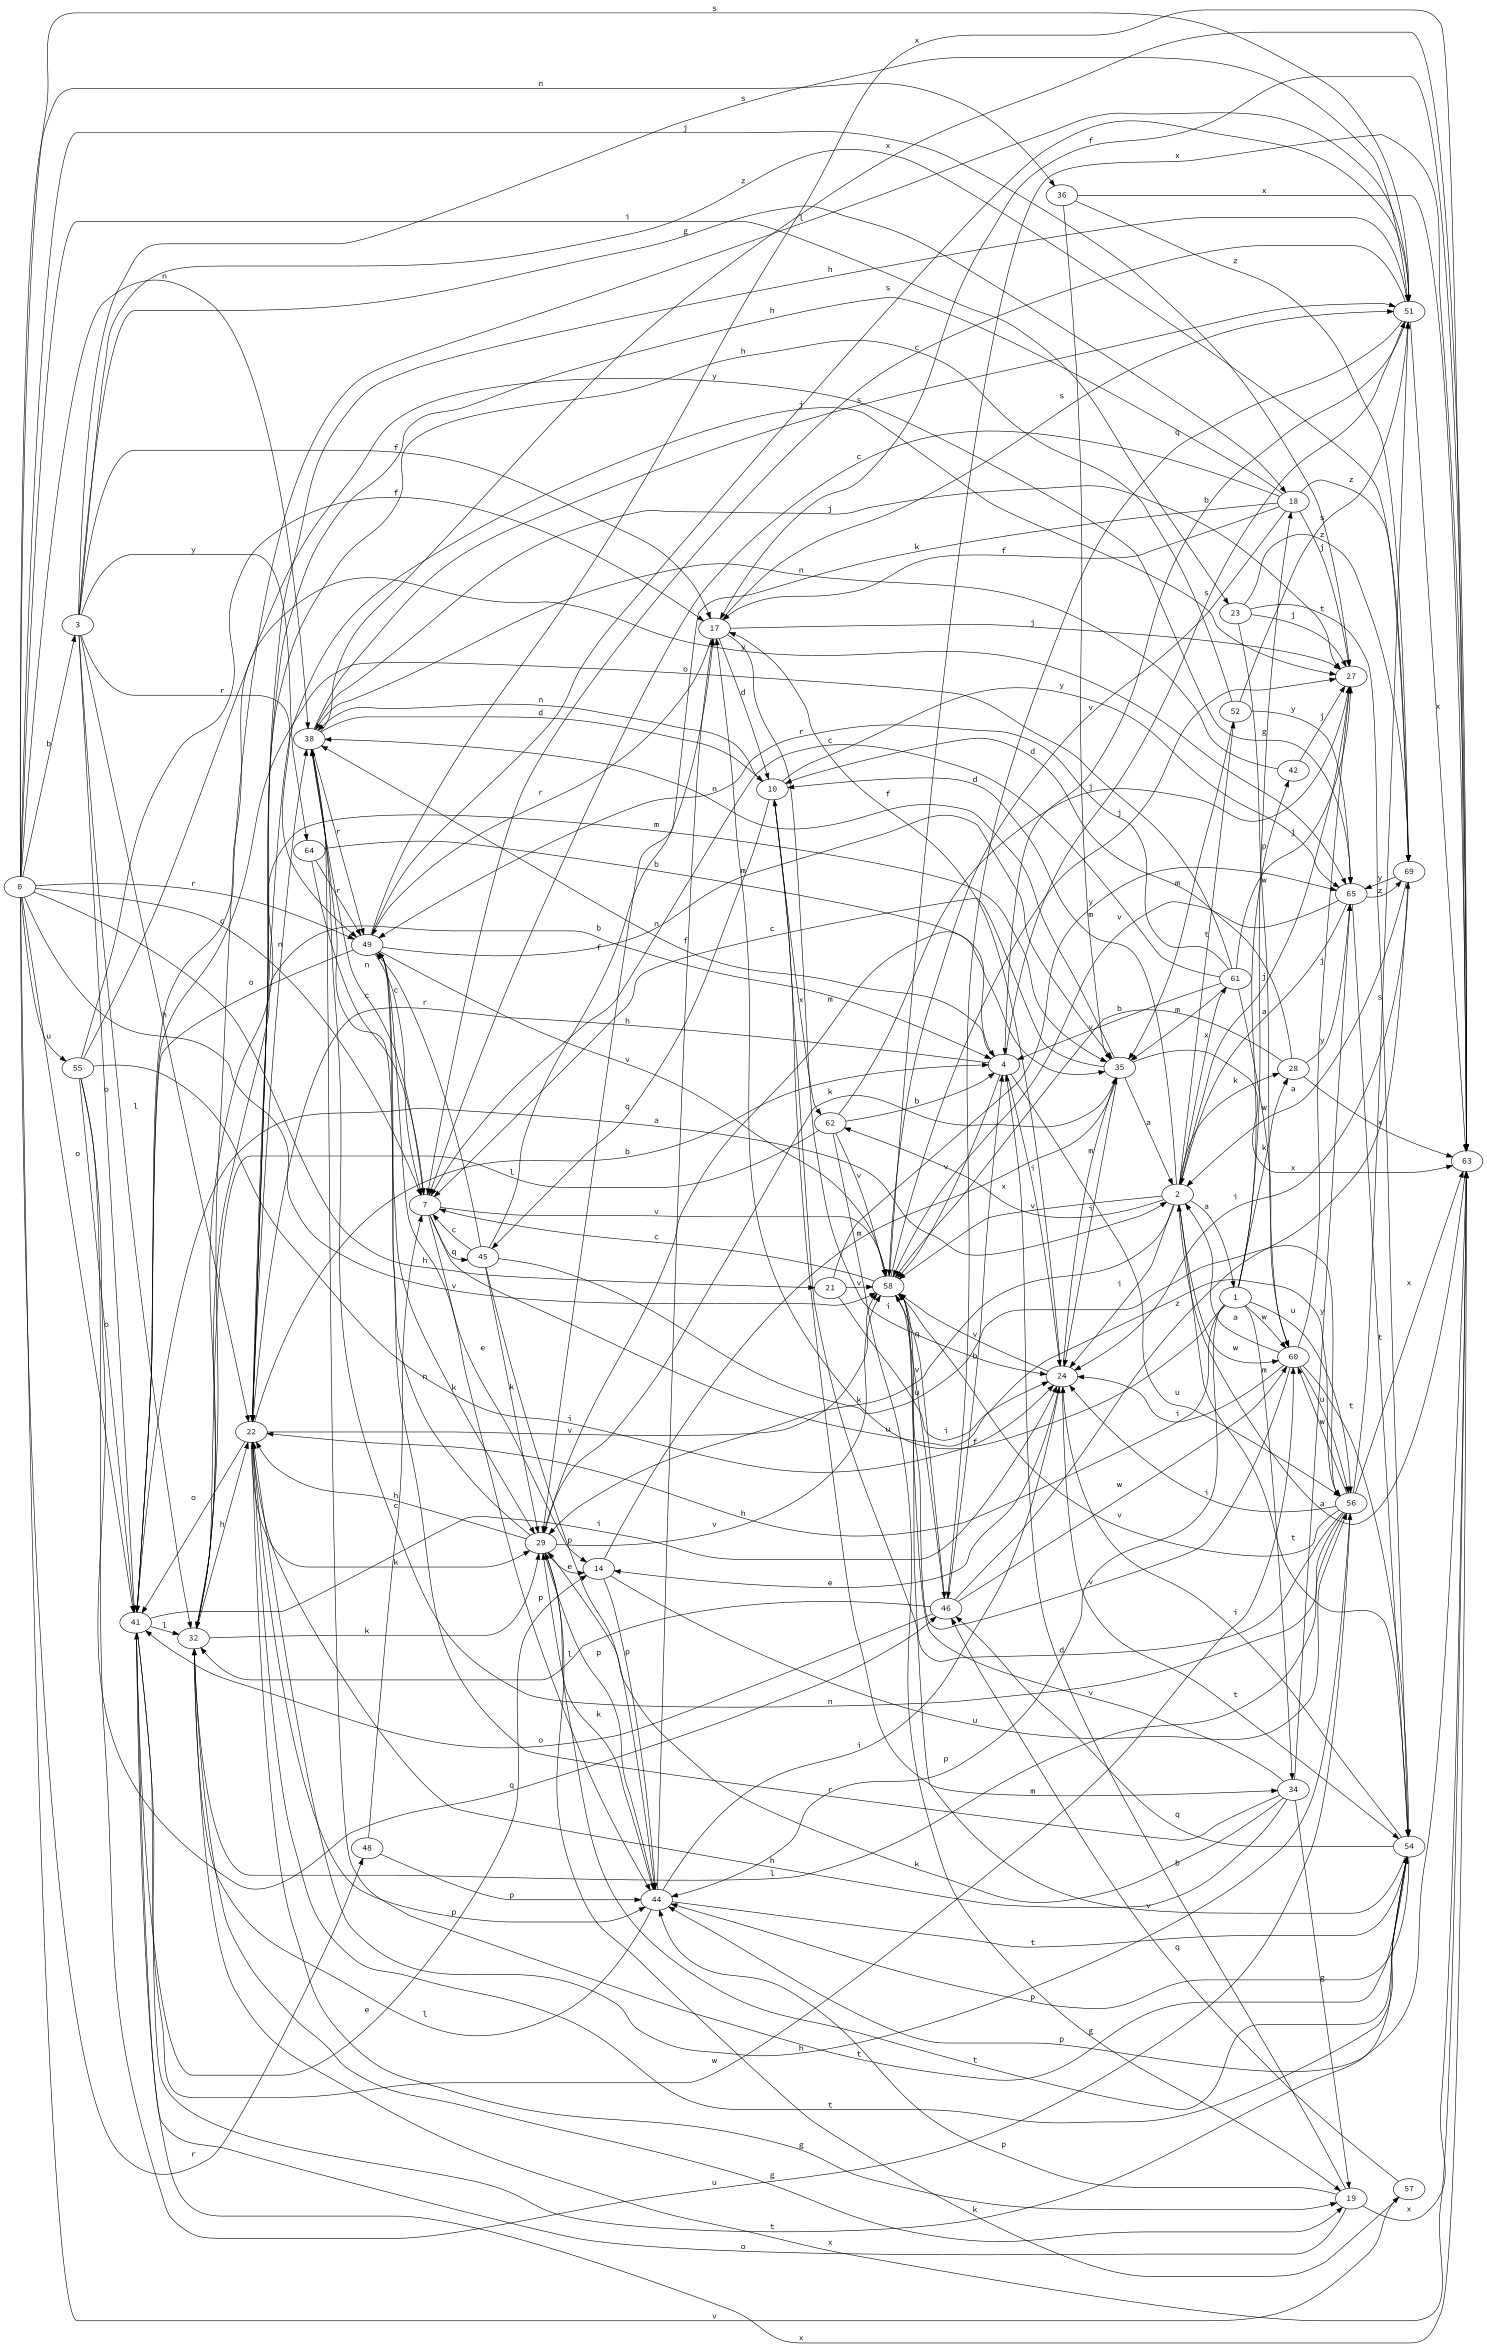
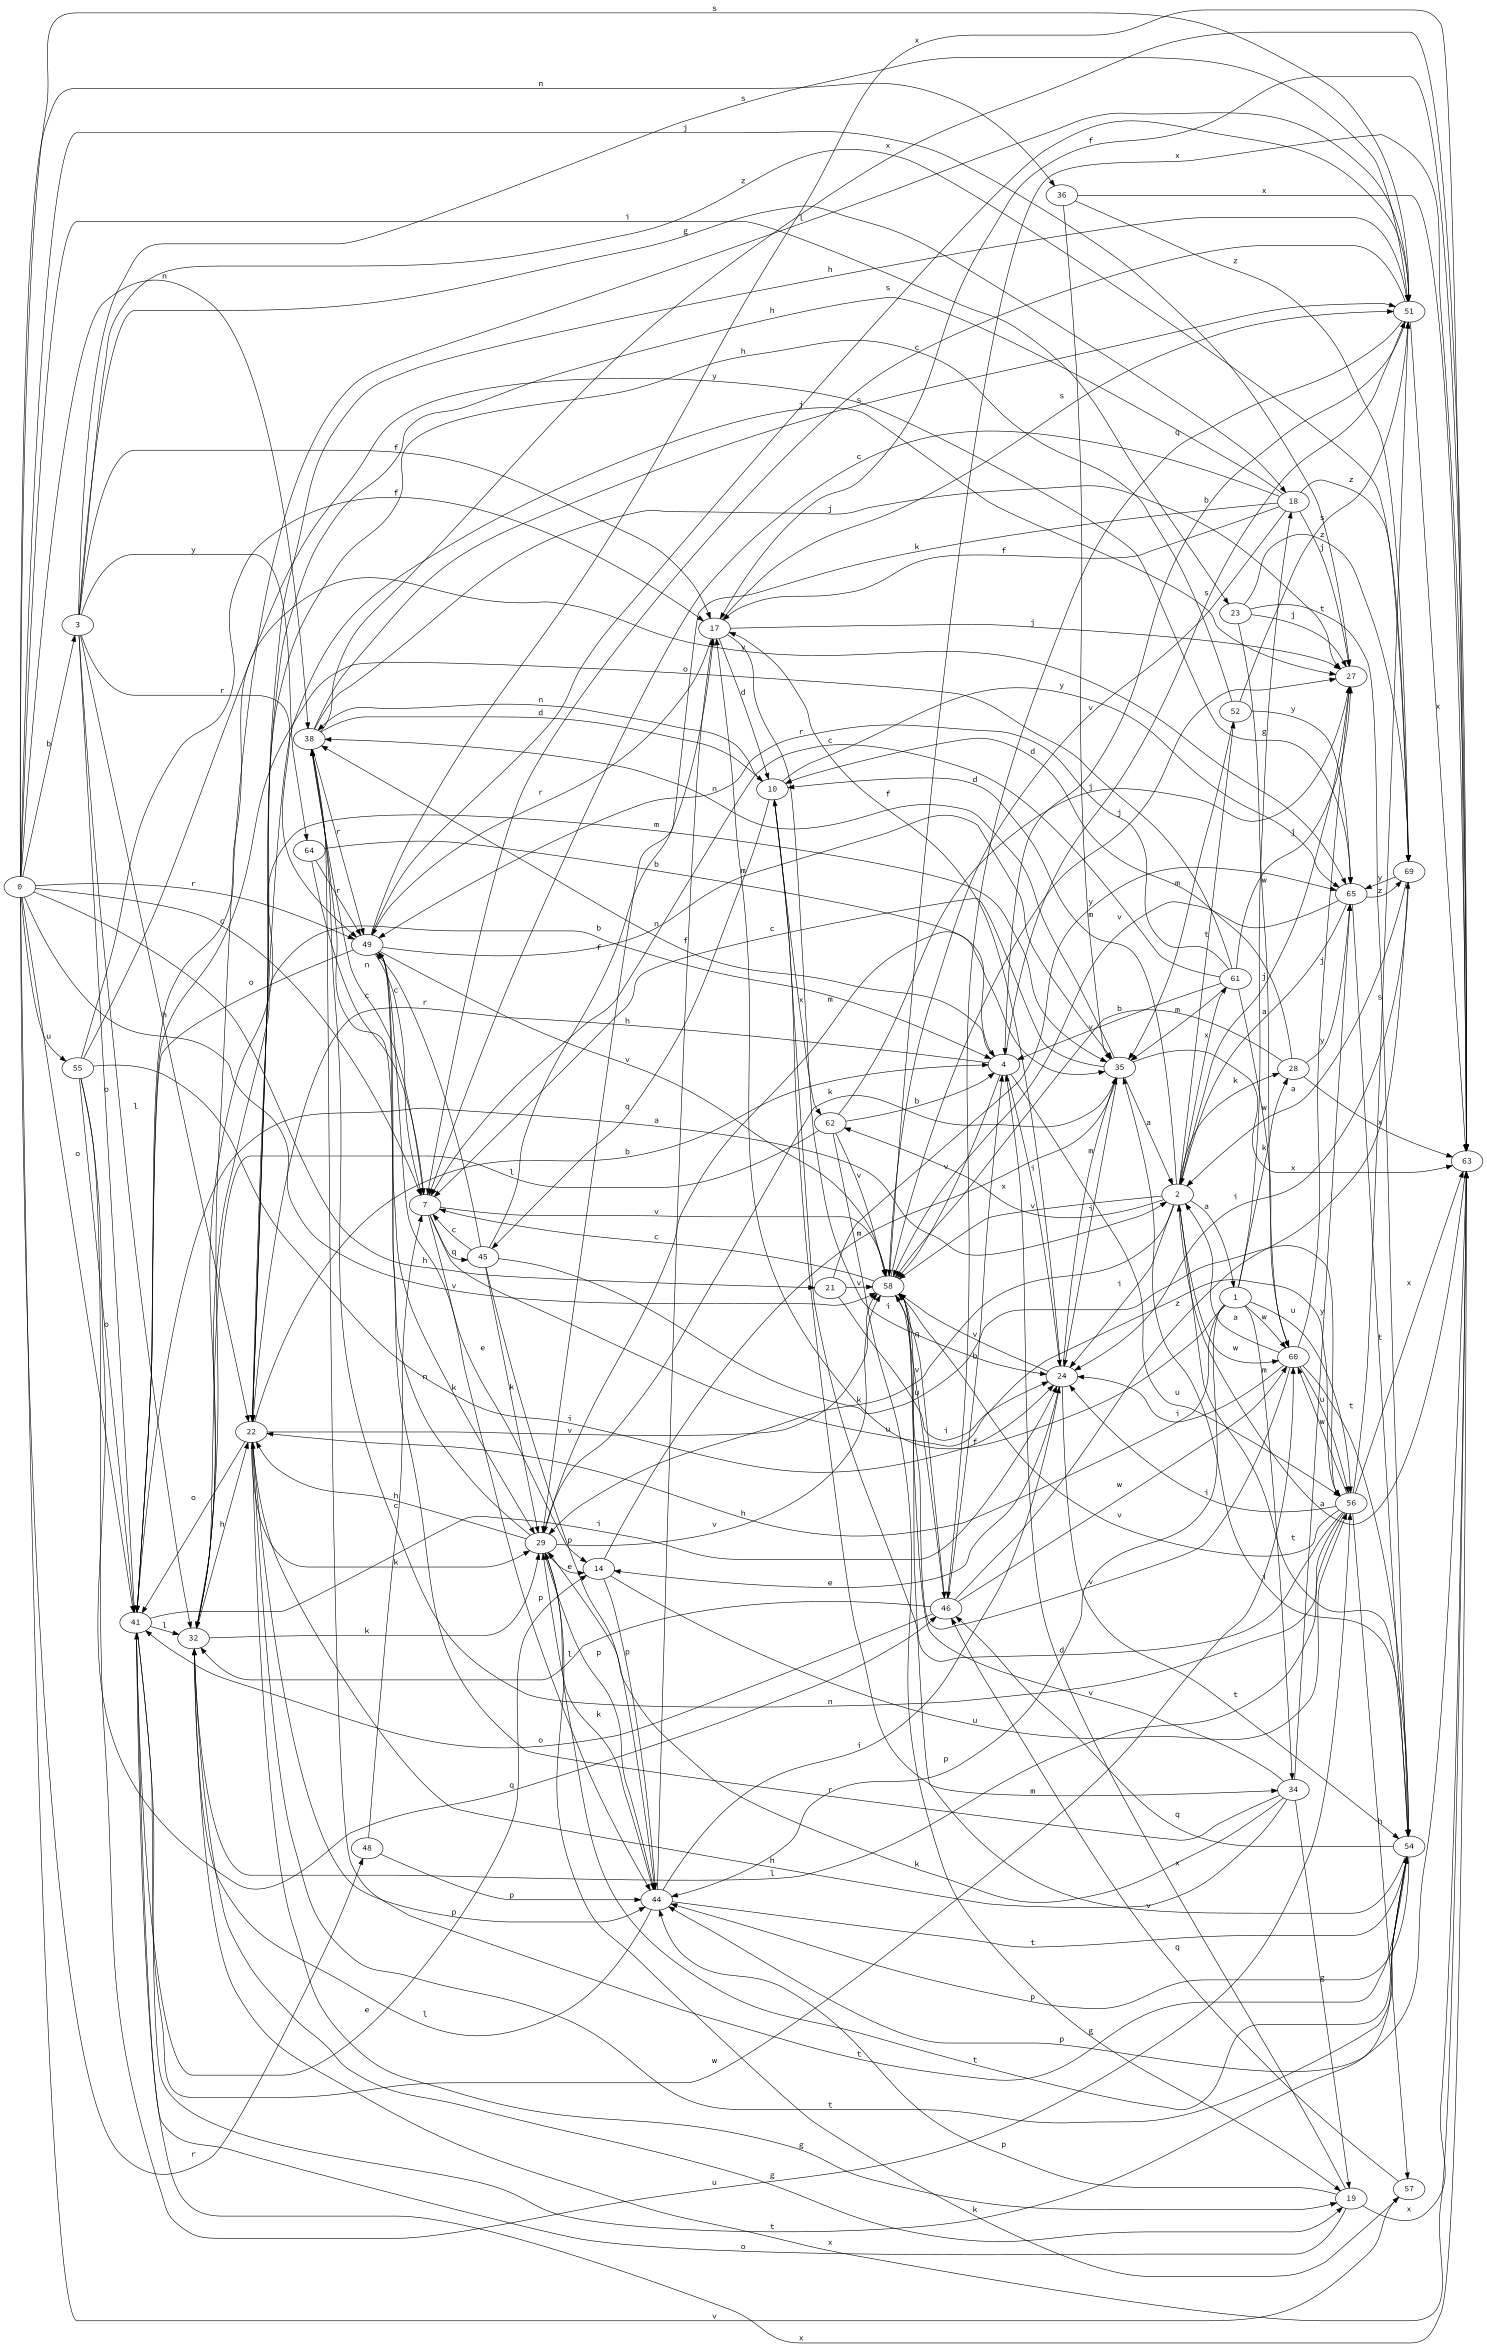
node "42": removed
edge "22" -> "38": removed, label "n"
edge "54" -> "24": now "54" -> "35"
edge "19" -> "4": label "b" -> "x"
edge "56" -> "22": now "56" -> "57"
